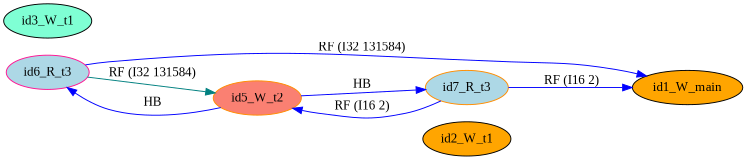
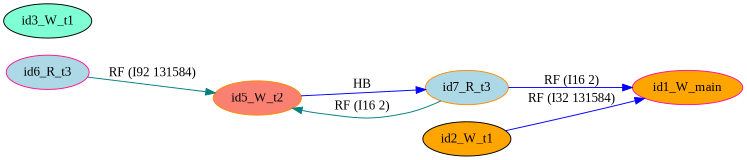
edge "id6_R_t3" -> "id1_W_main": now "id2_W_t1" -> "id1_W_main"
edge "id6_R_t3" -> "id5_W_t2": label "RF (I32 131584)" -> "RF (I92 131584)"
node "id1_W_main": color black -> deeppink
edge "id5_W_t2" -> "id6_R_t3": removed, label "HB"
edge "id7_R_t3" -> "id5_W_t2": color blue -> teal
